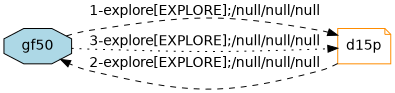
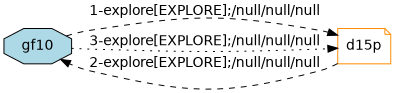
node "gf50": label "gf50" -> "gf10"
